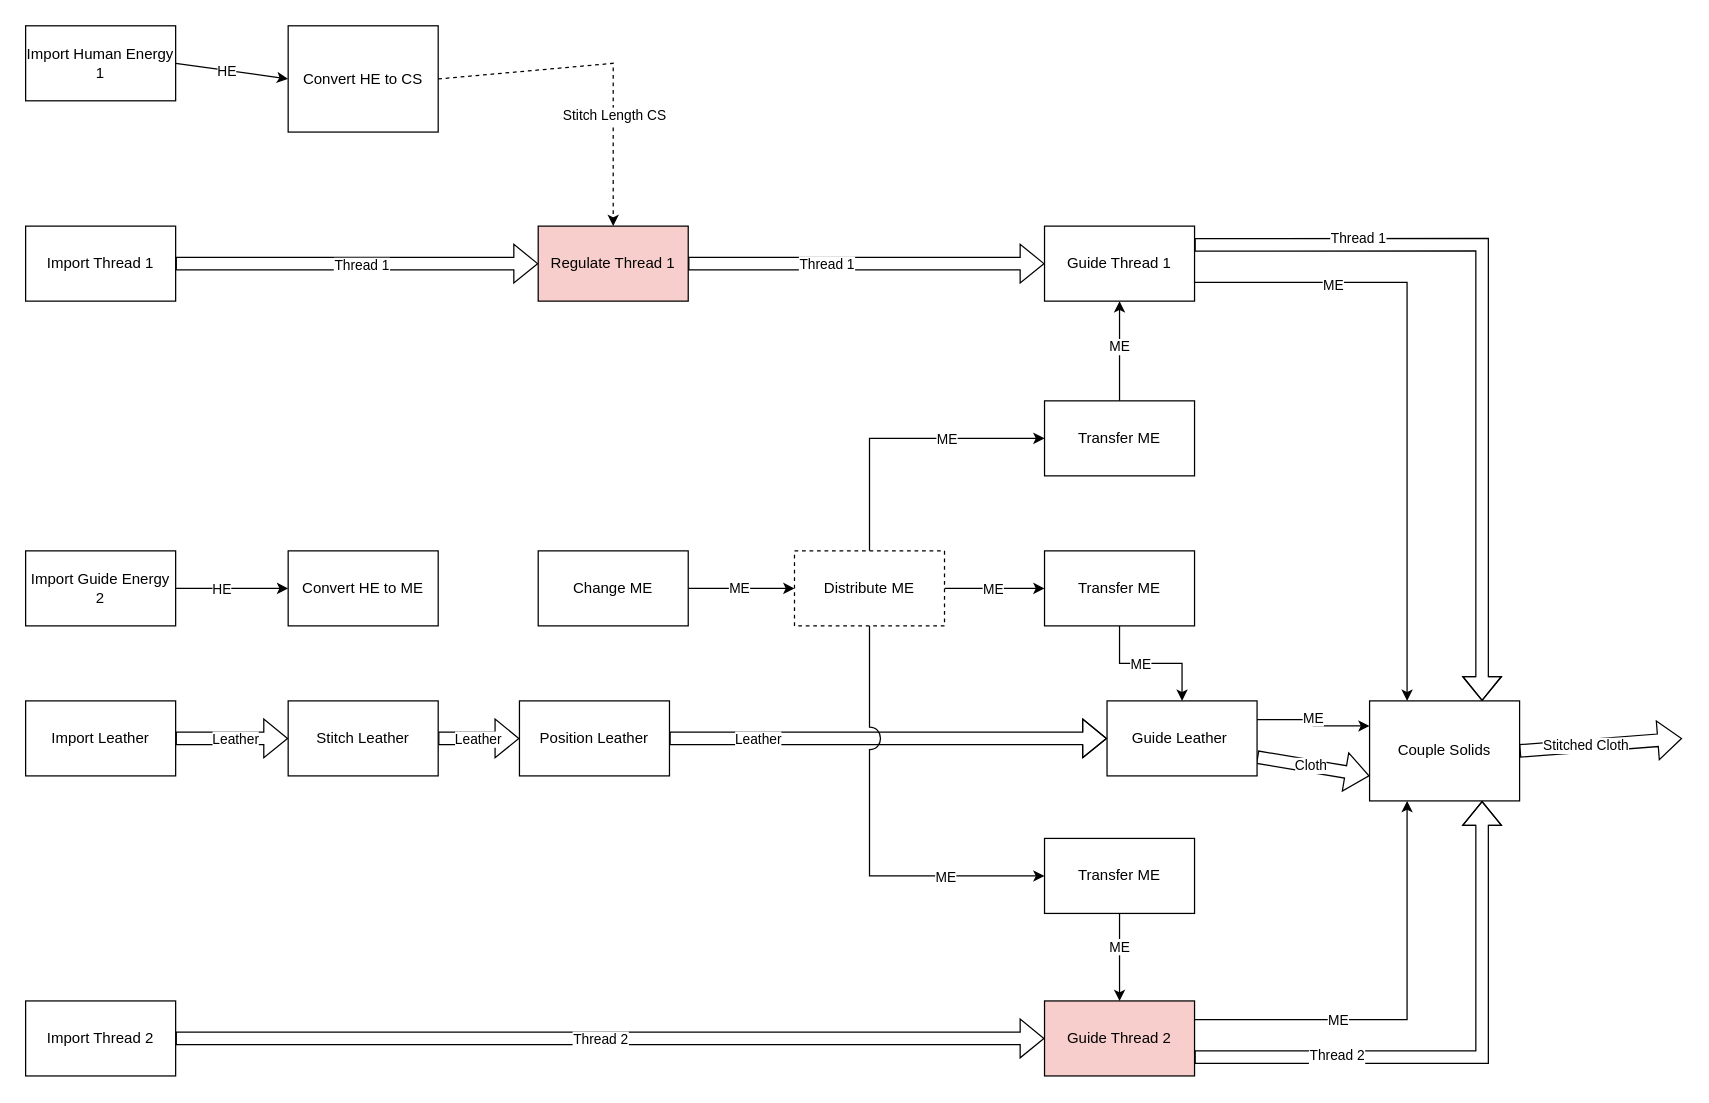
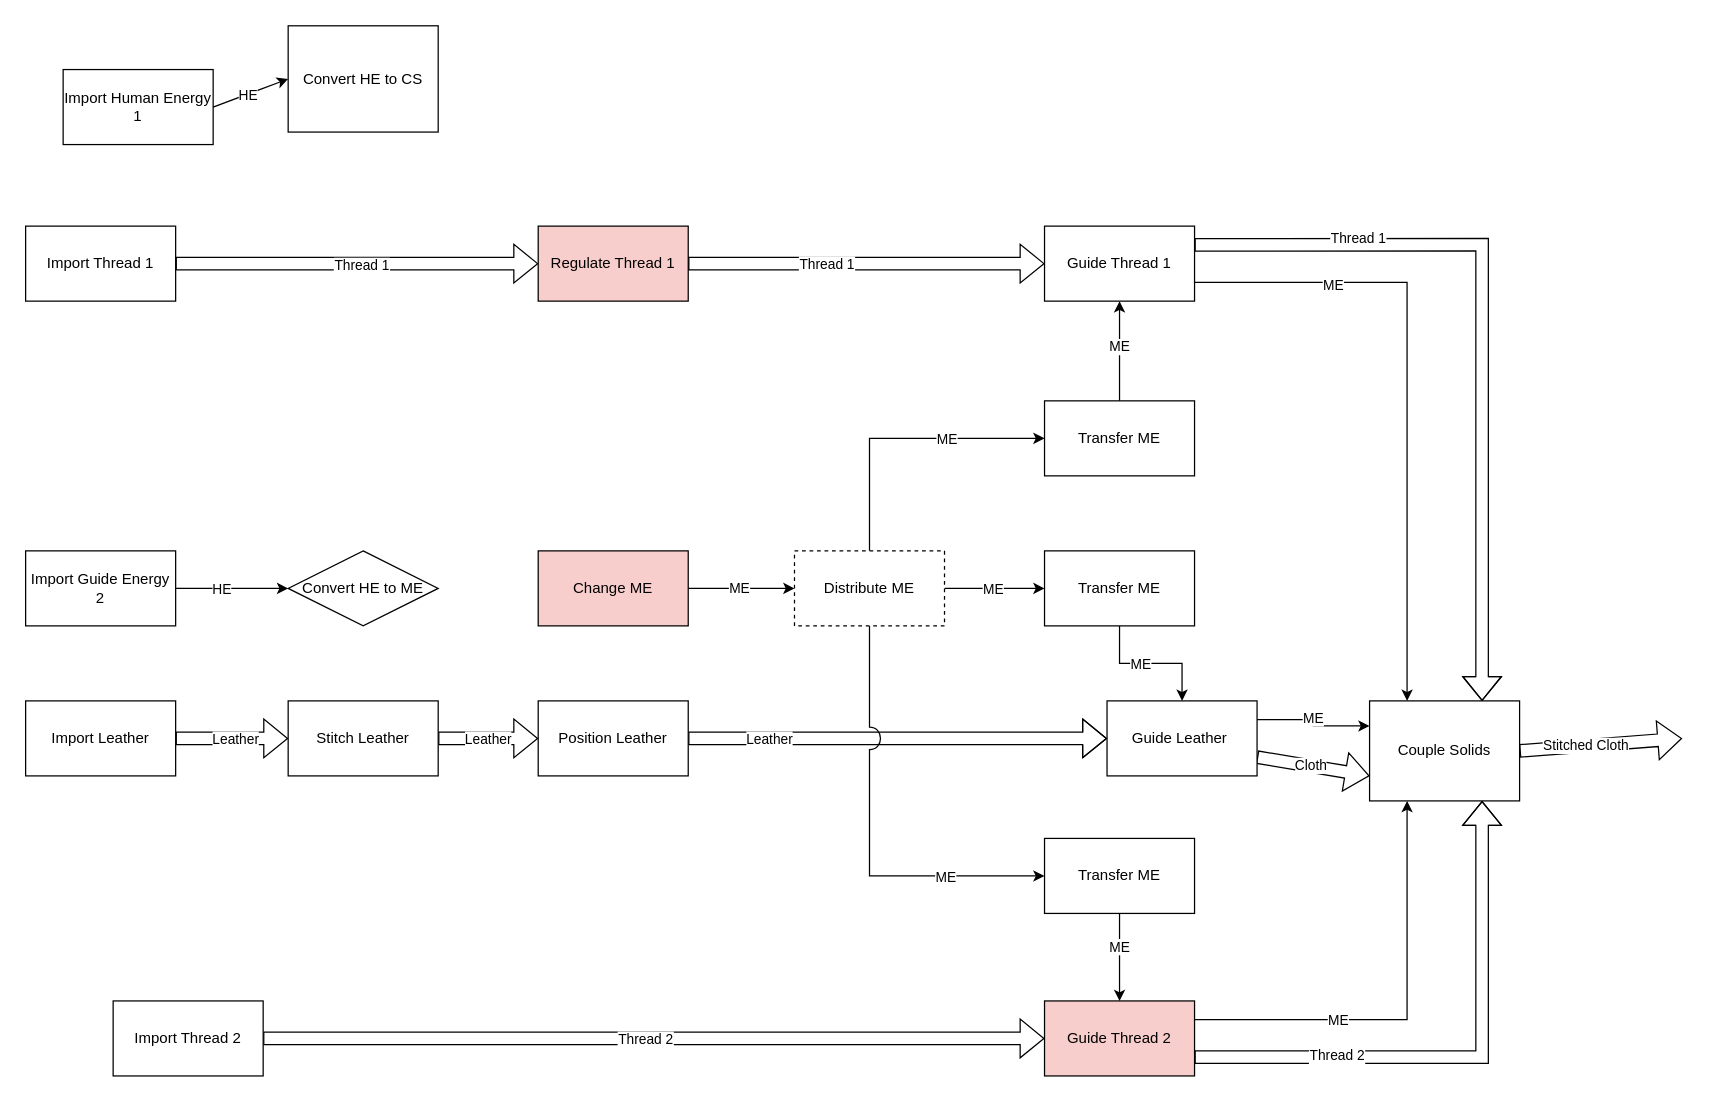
node "Import Human Energy 1": moved (101, 63) -> (138, 107)
edge "Convert HE to CS" -> "Regulate Thread 1": removed, label "Stitch Length CS"
node "Convert HE to ME": shape rectangle -> diamond
node "Change ME": fillcolor #ffffff -> #f8cecc
node "Position Leather": moved (594, 738) -> (613, 738)
node "Import Thread 2": moved (101, 1038) -> (188, 1038)
